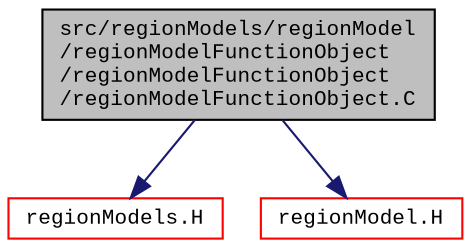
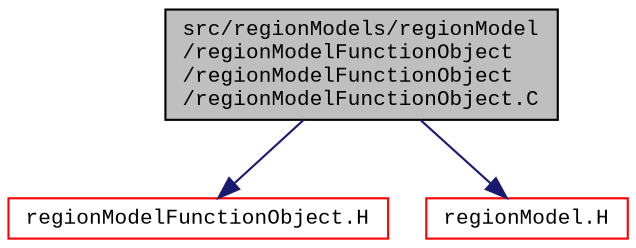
node "regionModels.H": label "regionModels.H" -> "regionModelFunctionObject.H"
